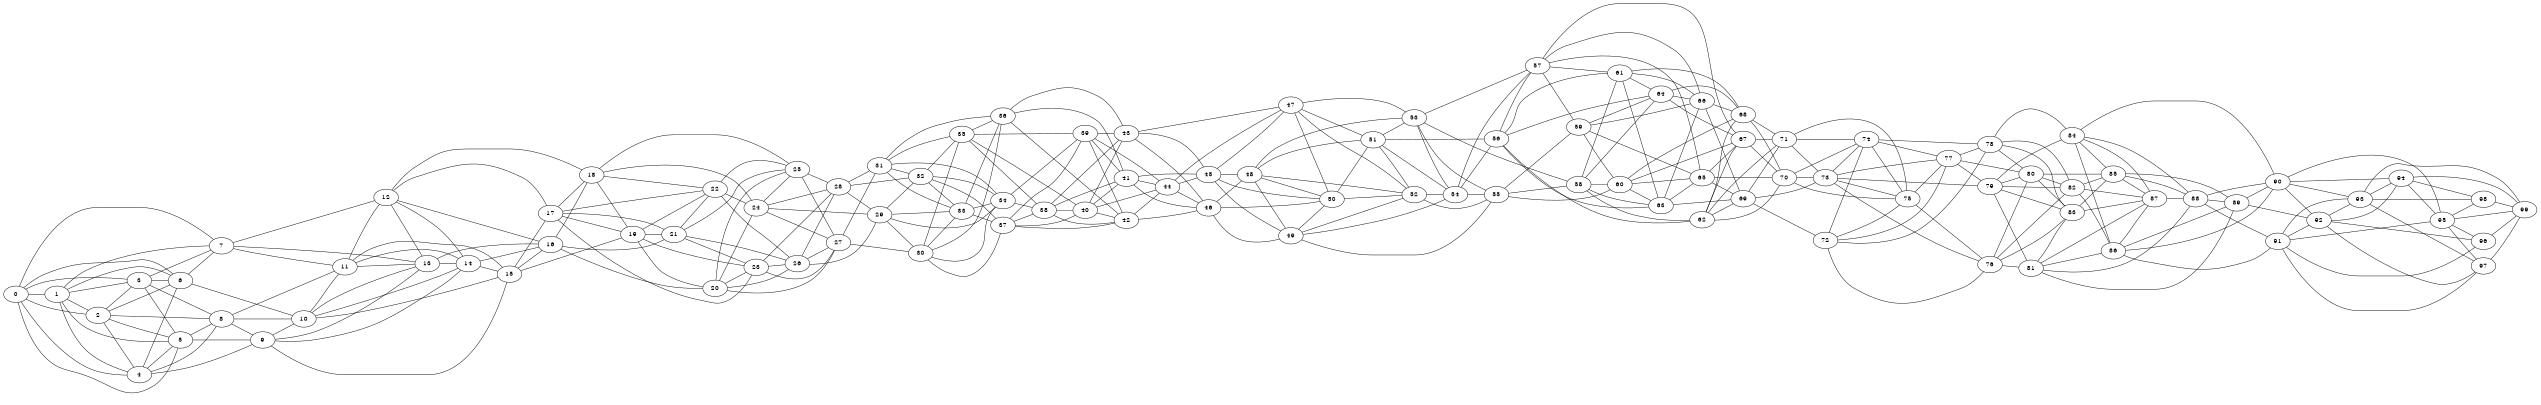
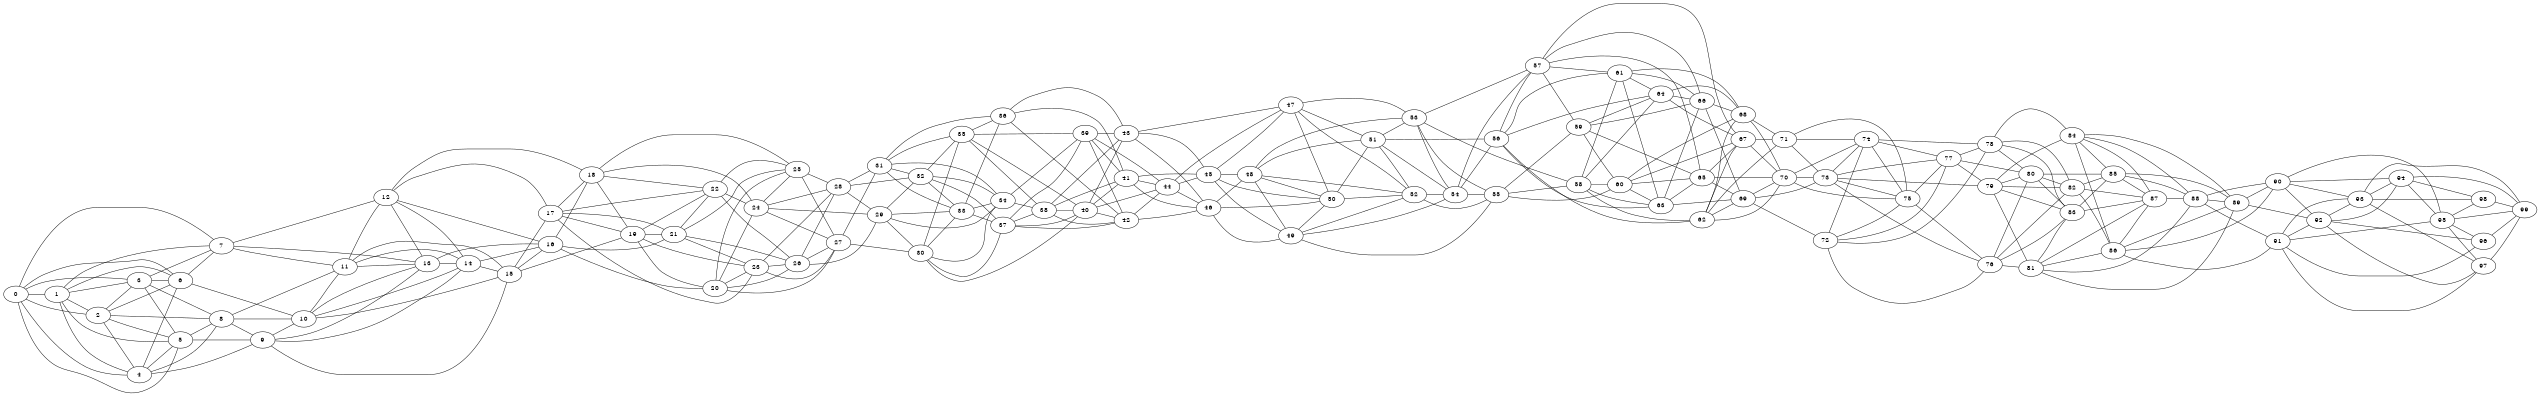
edge "84" -- "90": now "84" -- "89"
edge "71" -- "69": now "70" -- "69"
edge "36" -- "30": now "40" -- "30"
